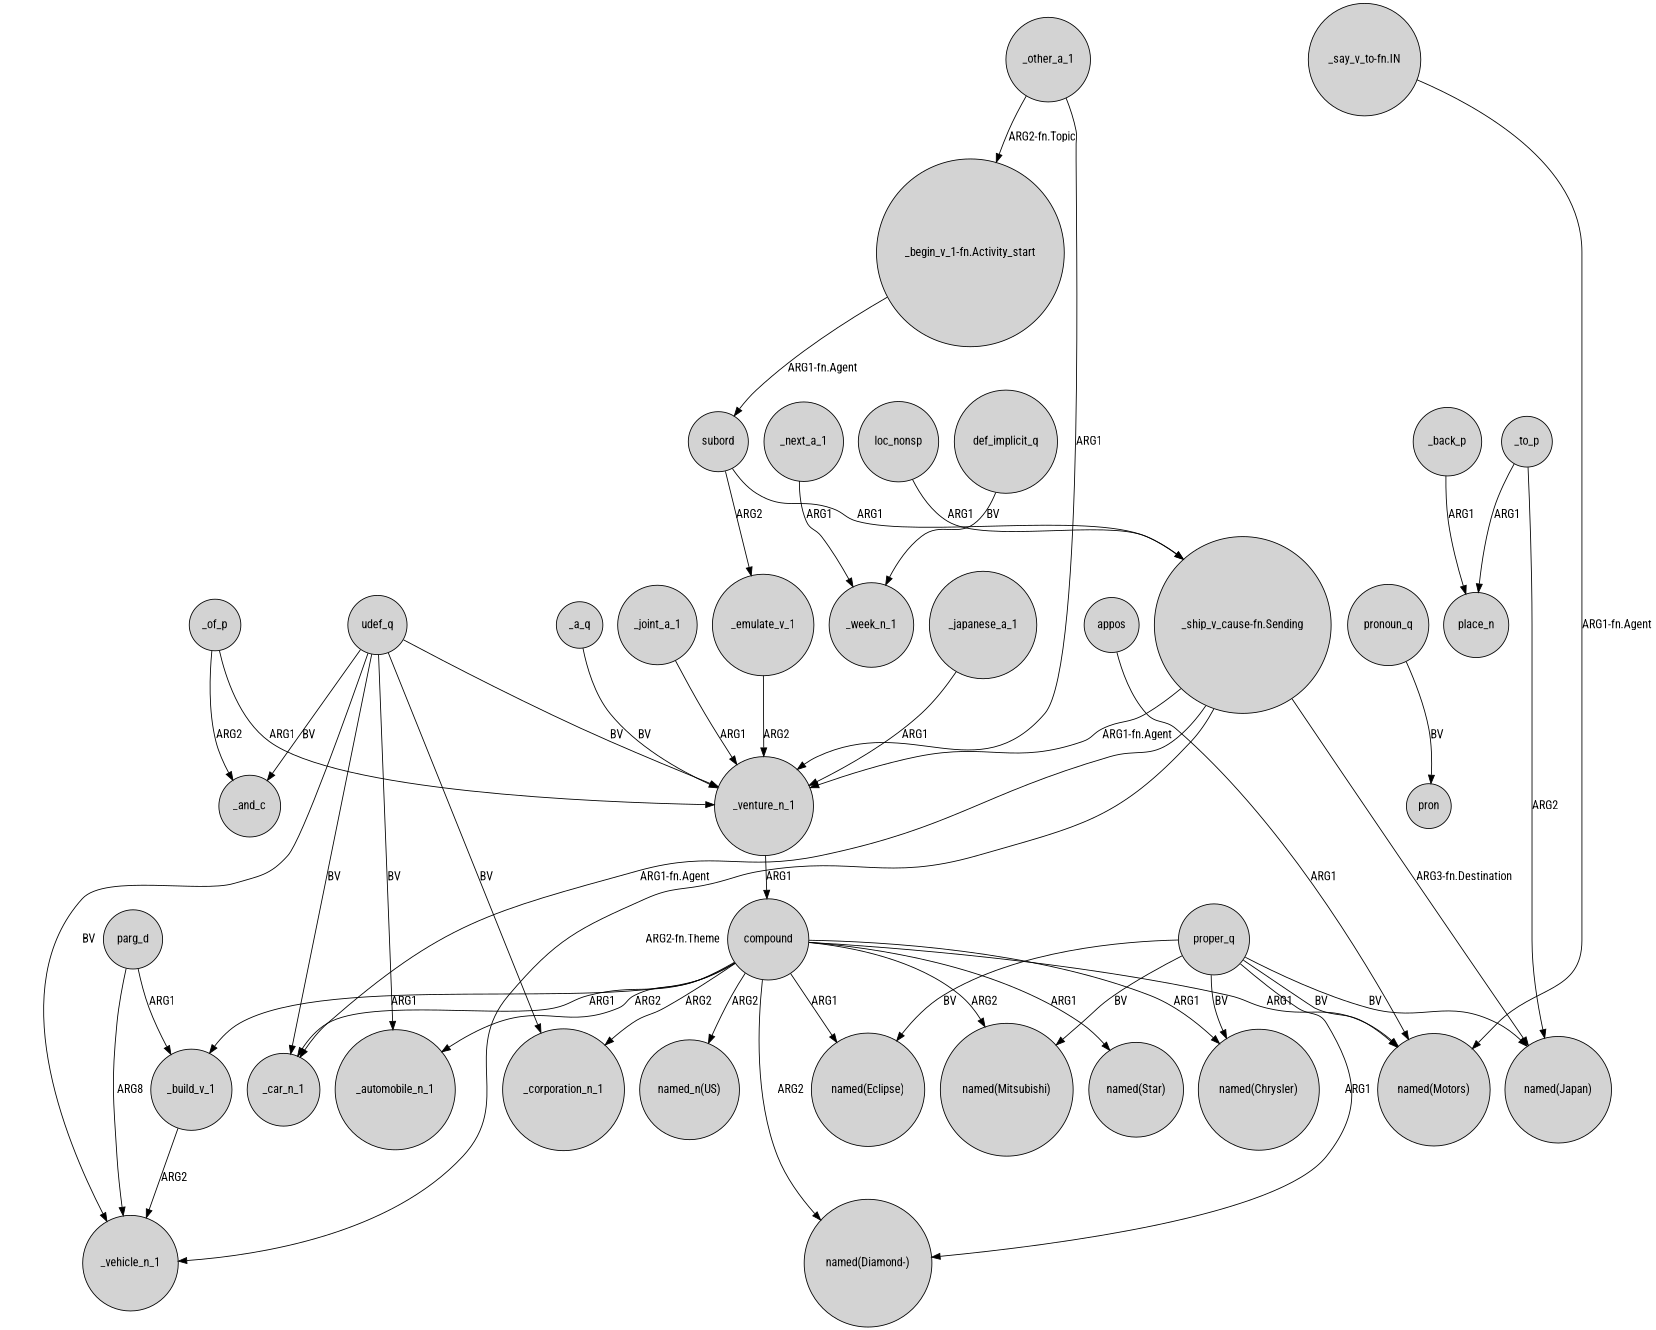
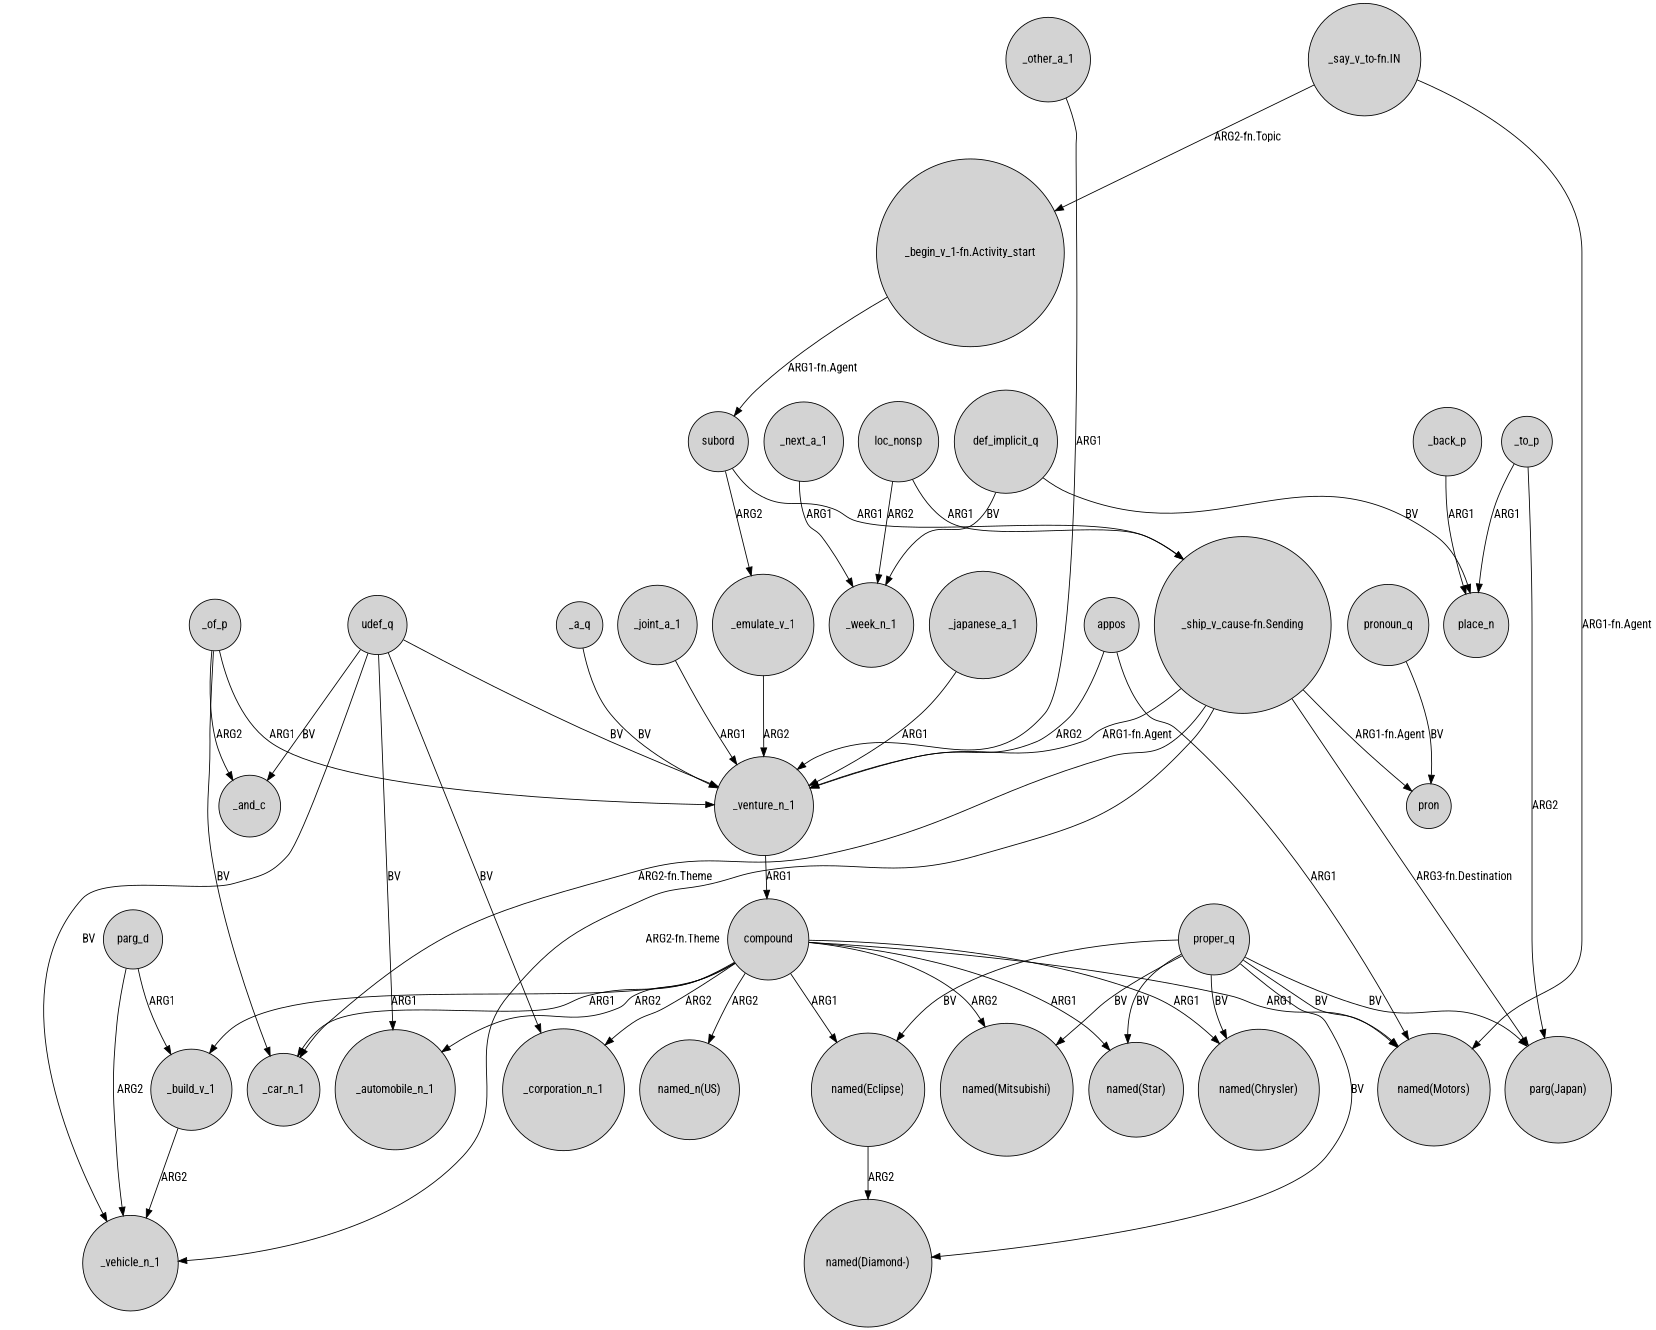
edge "_other_a_1" -> "_begin_v_1-fn.Activity_start": now "_say_v_to-fn.IN" -> "_begin_v_1-fn.Activity_start"
edge "def_implicit_q" -> "place_n": added, label "BV"
edge "loc_nonsp" -> "_week_n_1": added, label "ARG2"
edge "_ship_v_cause-fn.Sending" -> "pron": added, label "ARG1-fn.Agent"
edge "appos" -> "_venture_n_1": added, label "ARG2"
edge "udef_q" -> "_car_n_1": now "_of_p" -> "_car_n_1"
edge "_ship_v_cause-fn.Sending" -> "_car_n_1": label "ARG1-fn.Agent" -> "ARG2-fn.Theme"
edge "proper_q" -> "named(Star)": added, label "BV"
edge "parg_d" -> "_vehicle_n_1": label "ARG8" -> "ARG2"
edge "proper_q" -> "named(Diamond-)": label "ARG1" -> "BV"
node "named(Japan)": label "named(Japan)" -> "parg(Japan)"
edge "compound" -> "named(Diamond-)": now "named(Eclipse)" -> "named(Diamond-)"
